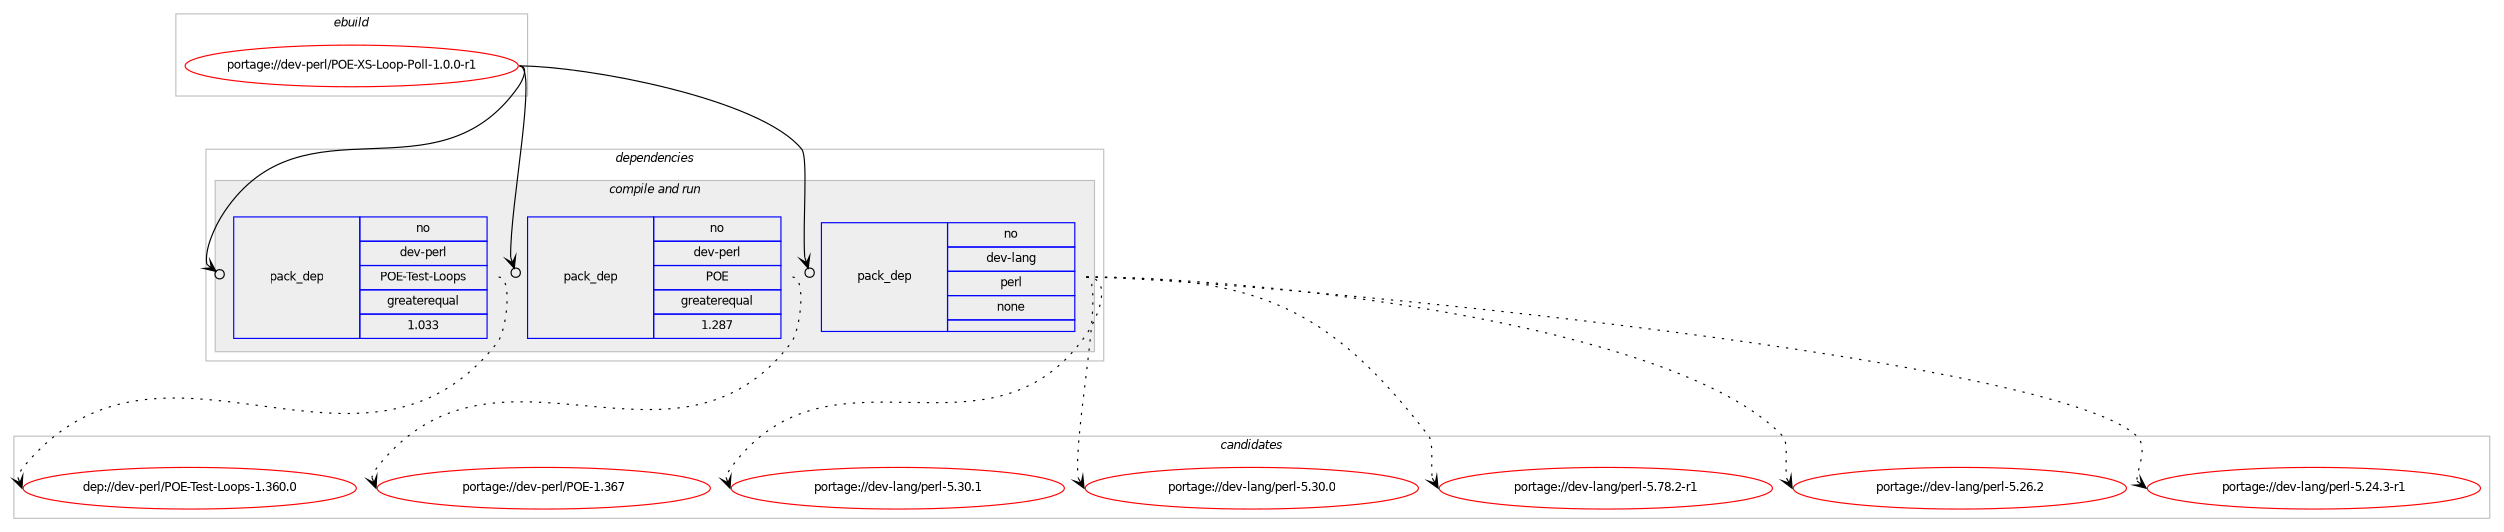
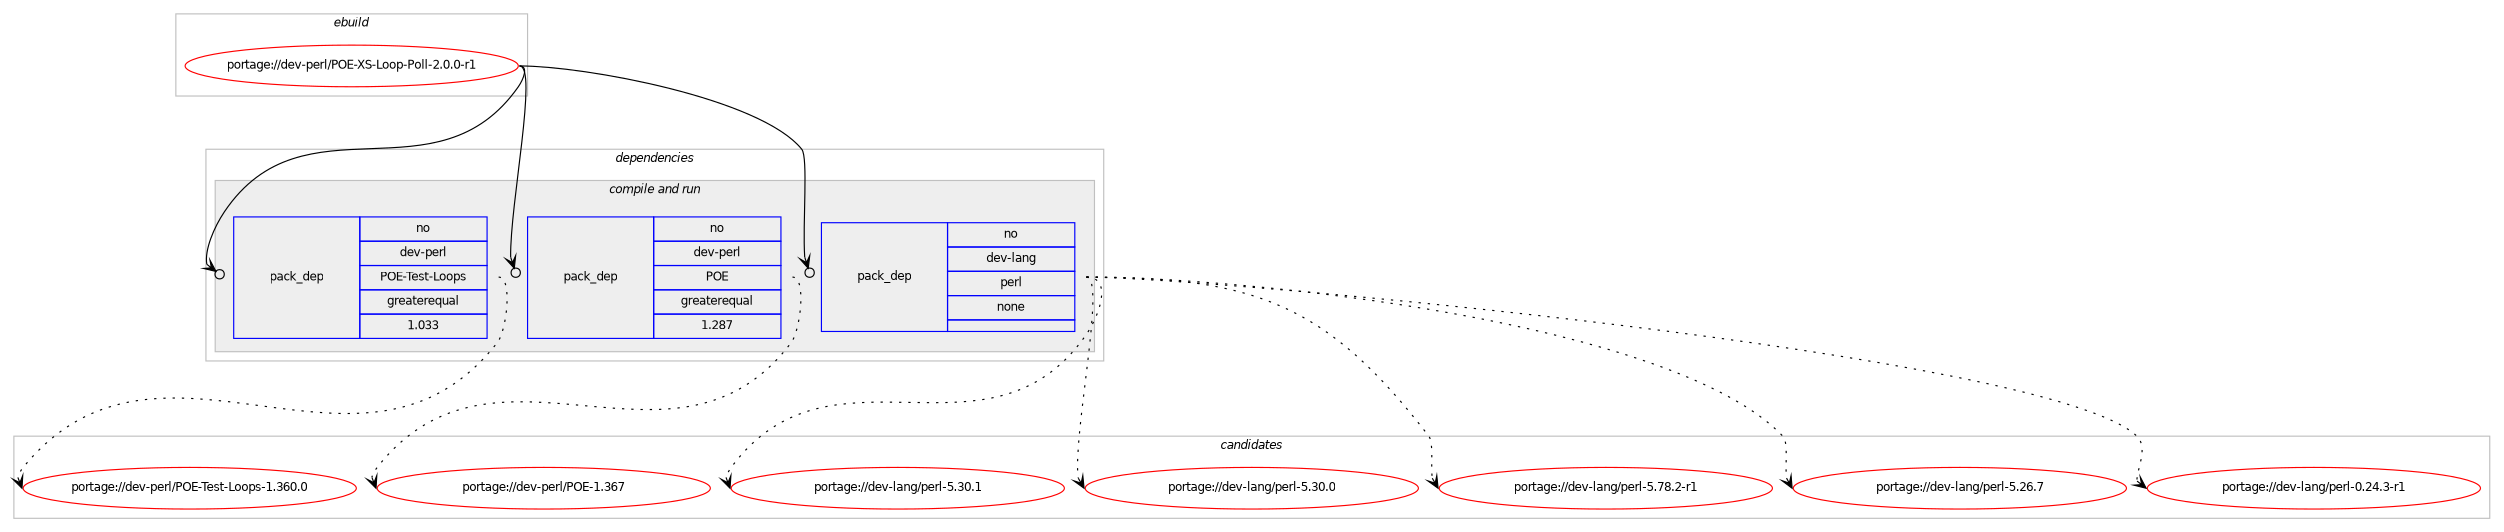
node "portage://dev-perl/POE-XS-Loop-Poll-1.0.0-r1": label "portage://dev-perl/POE-XS-Loop-Poll-1.0.0-r1" -> "portage://dev-perl/POE-XS-Loop-Poll-2.0.0-r1"
node "dep://dev-perl/POE-Test-Loops-1.360.0": label "dep://dev-perl/POE-Test-Loops-1.360.0" -> "portage://dev-perl/POE-Test-Loops-1.360.0"
node "portage://dev-lang/perl-5.26.2": label "portage://dev-lang/perl-5.26.2" -> "portage://dev-lang/perl-5.26.7"
node "portage://dev-lang/perl-5.24.3-r1": label "portage://dev-lang/perl-5.24.3-r1" -> "portage://dev-lang/perl-0.24.3-r1"
